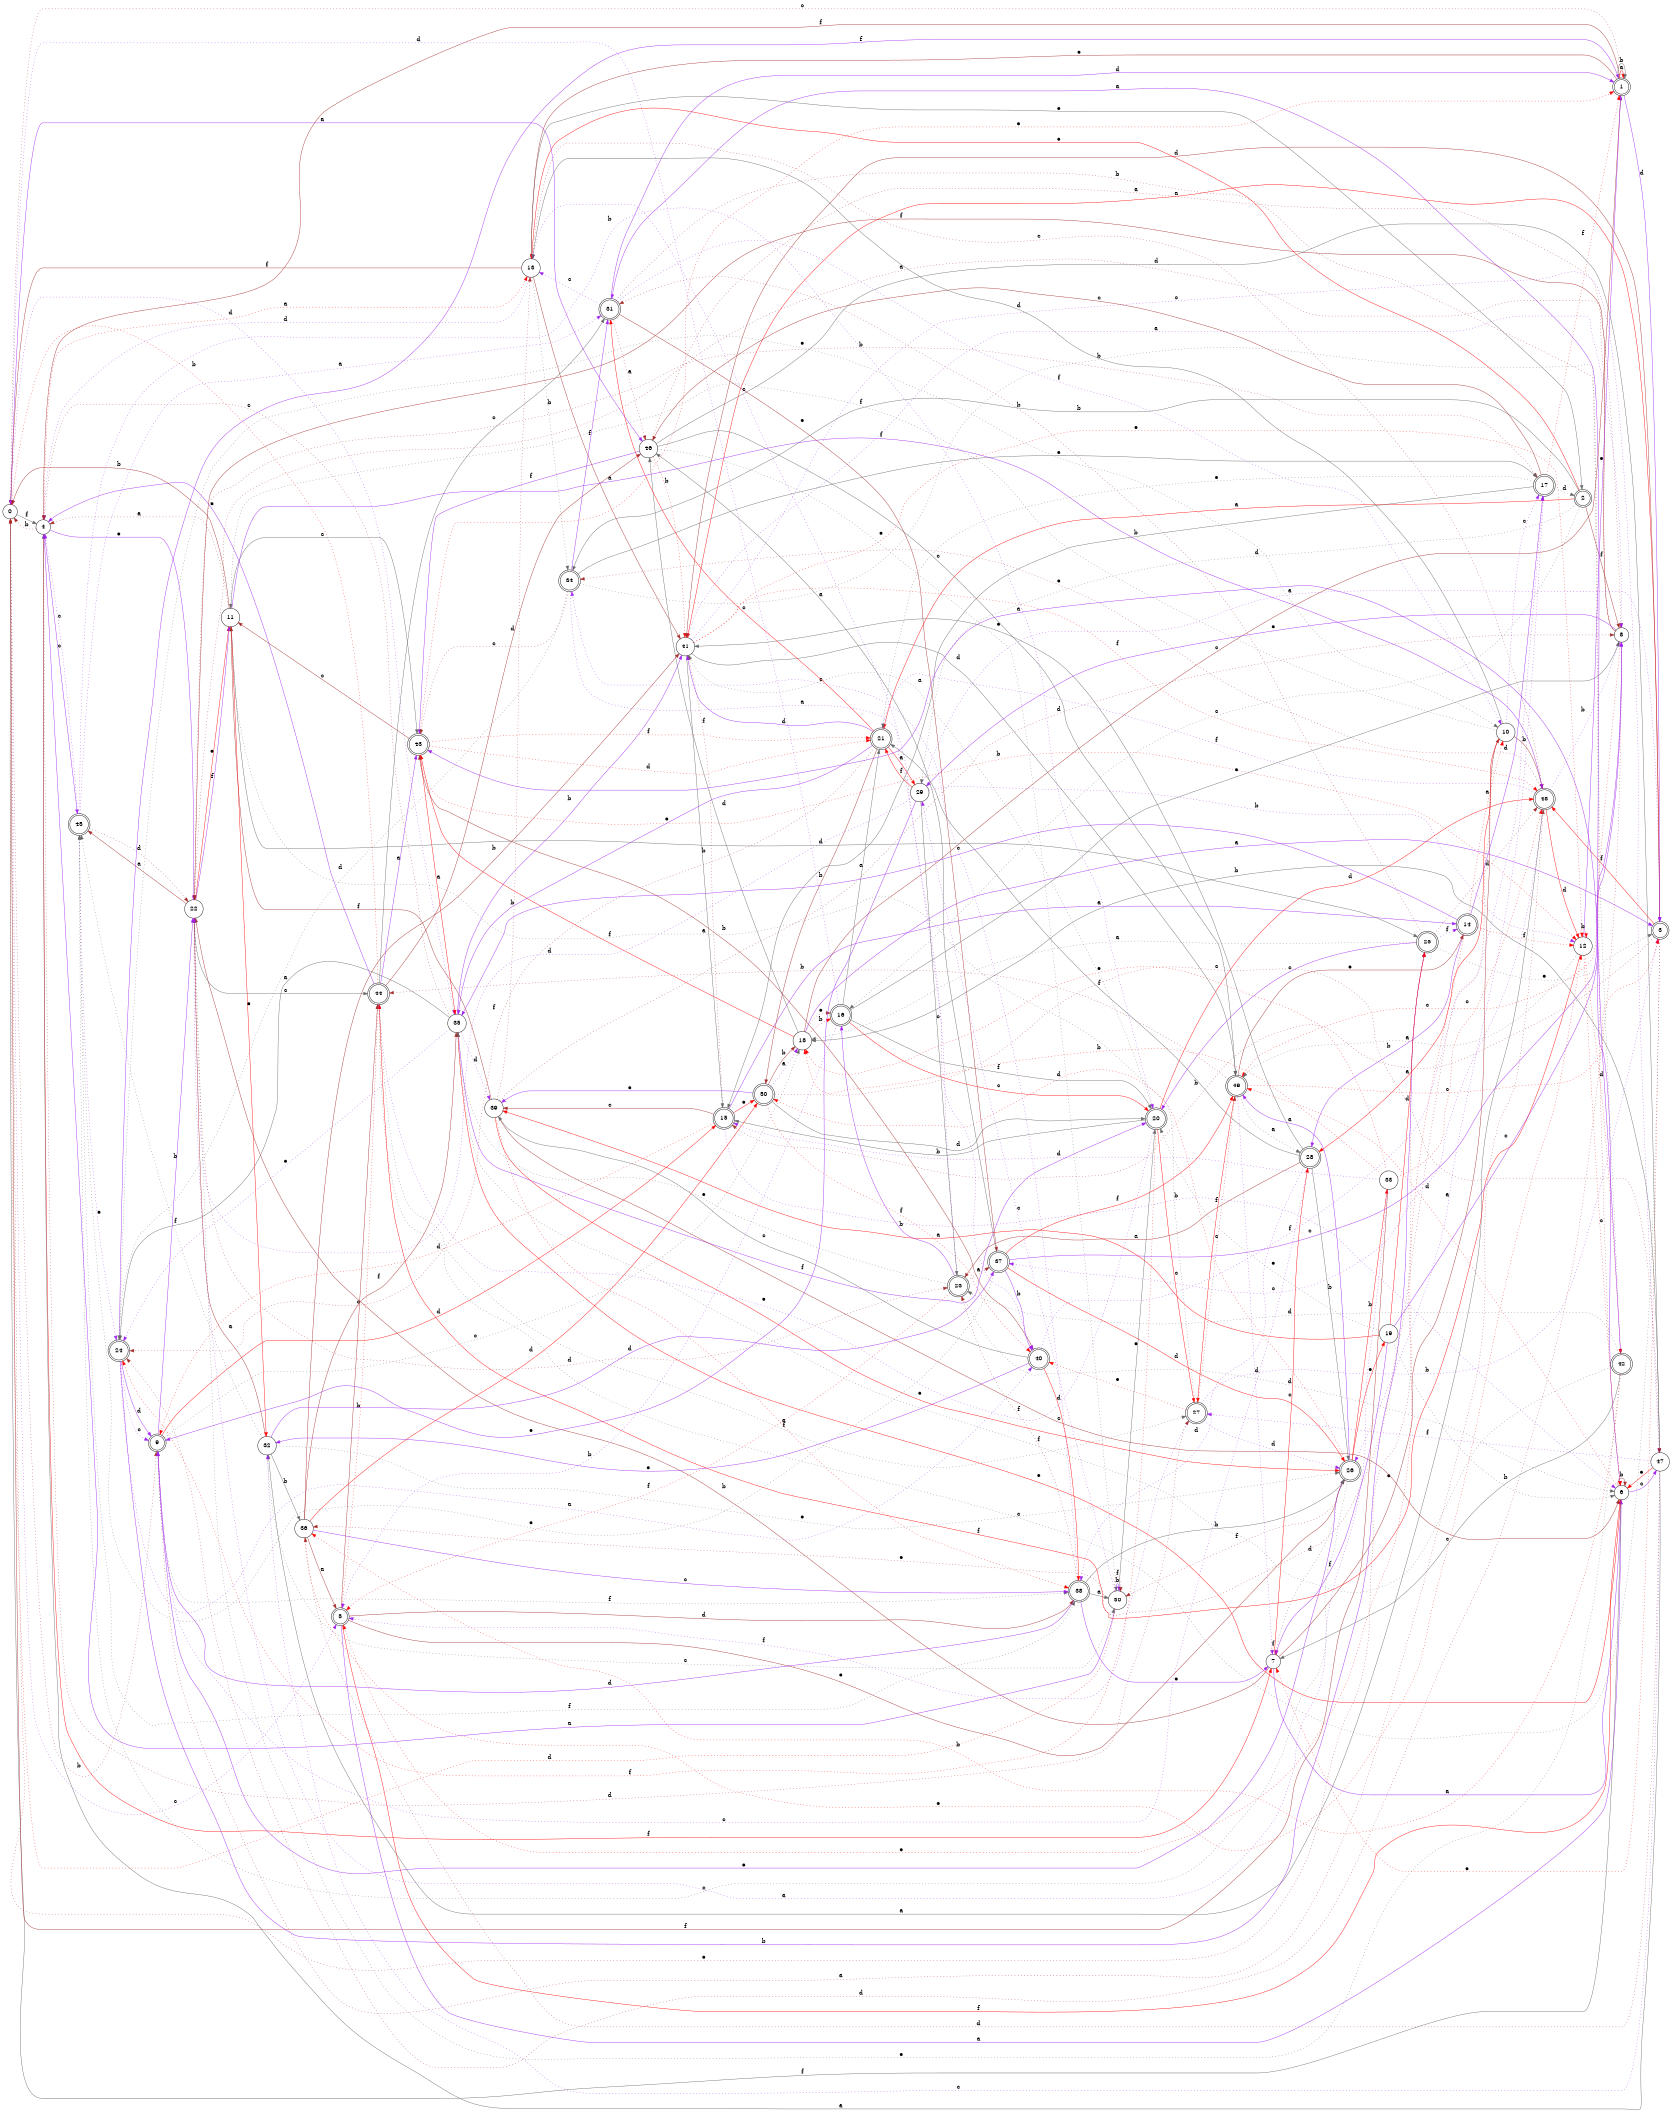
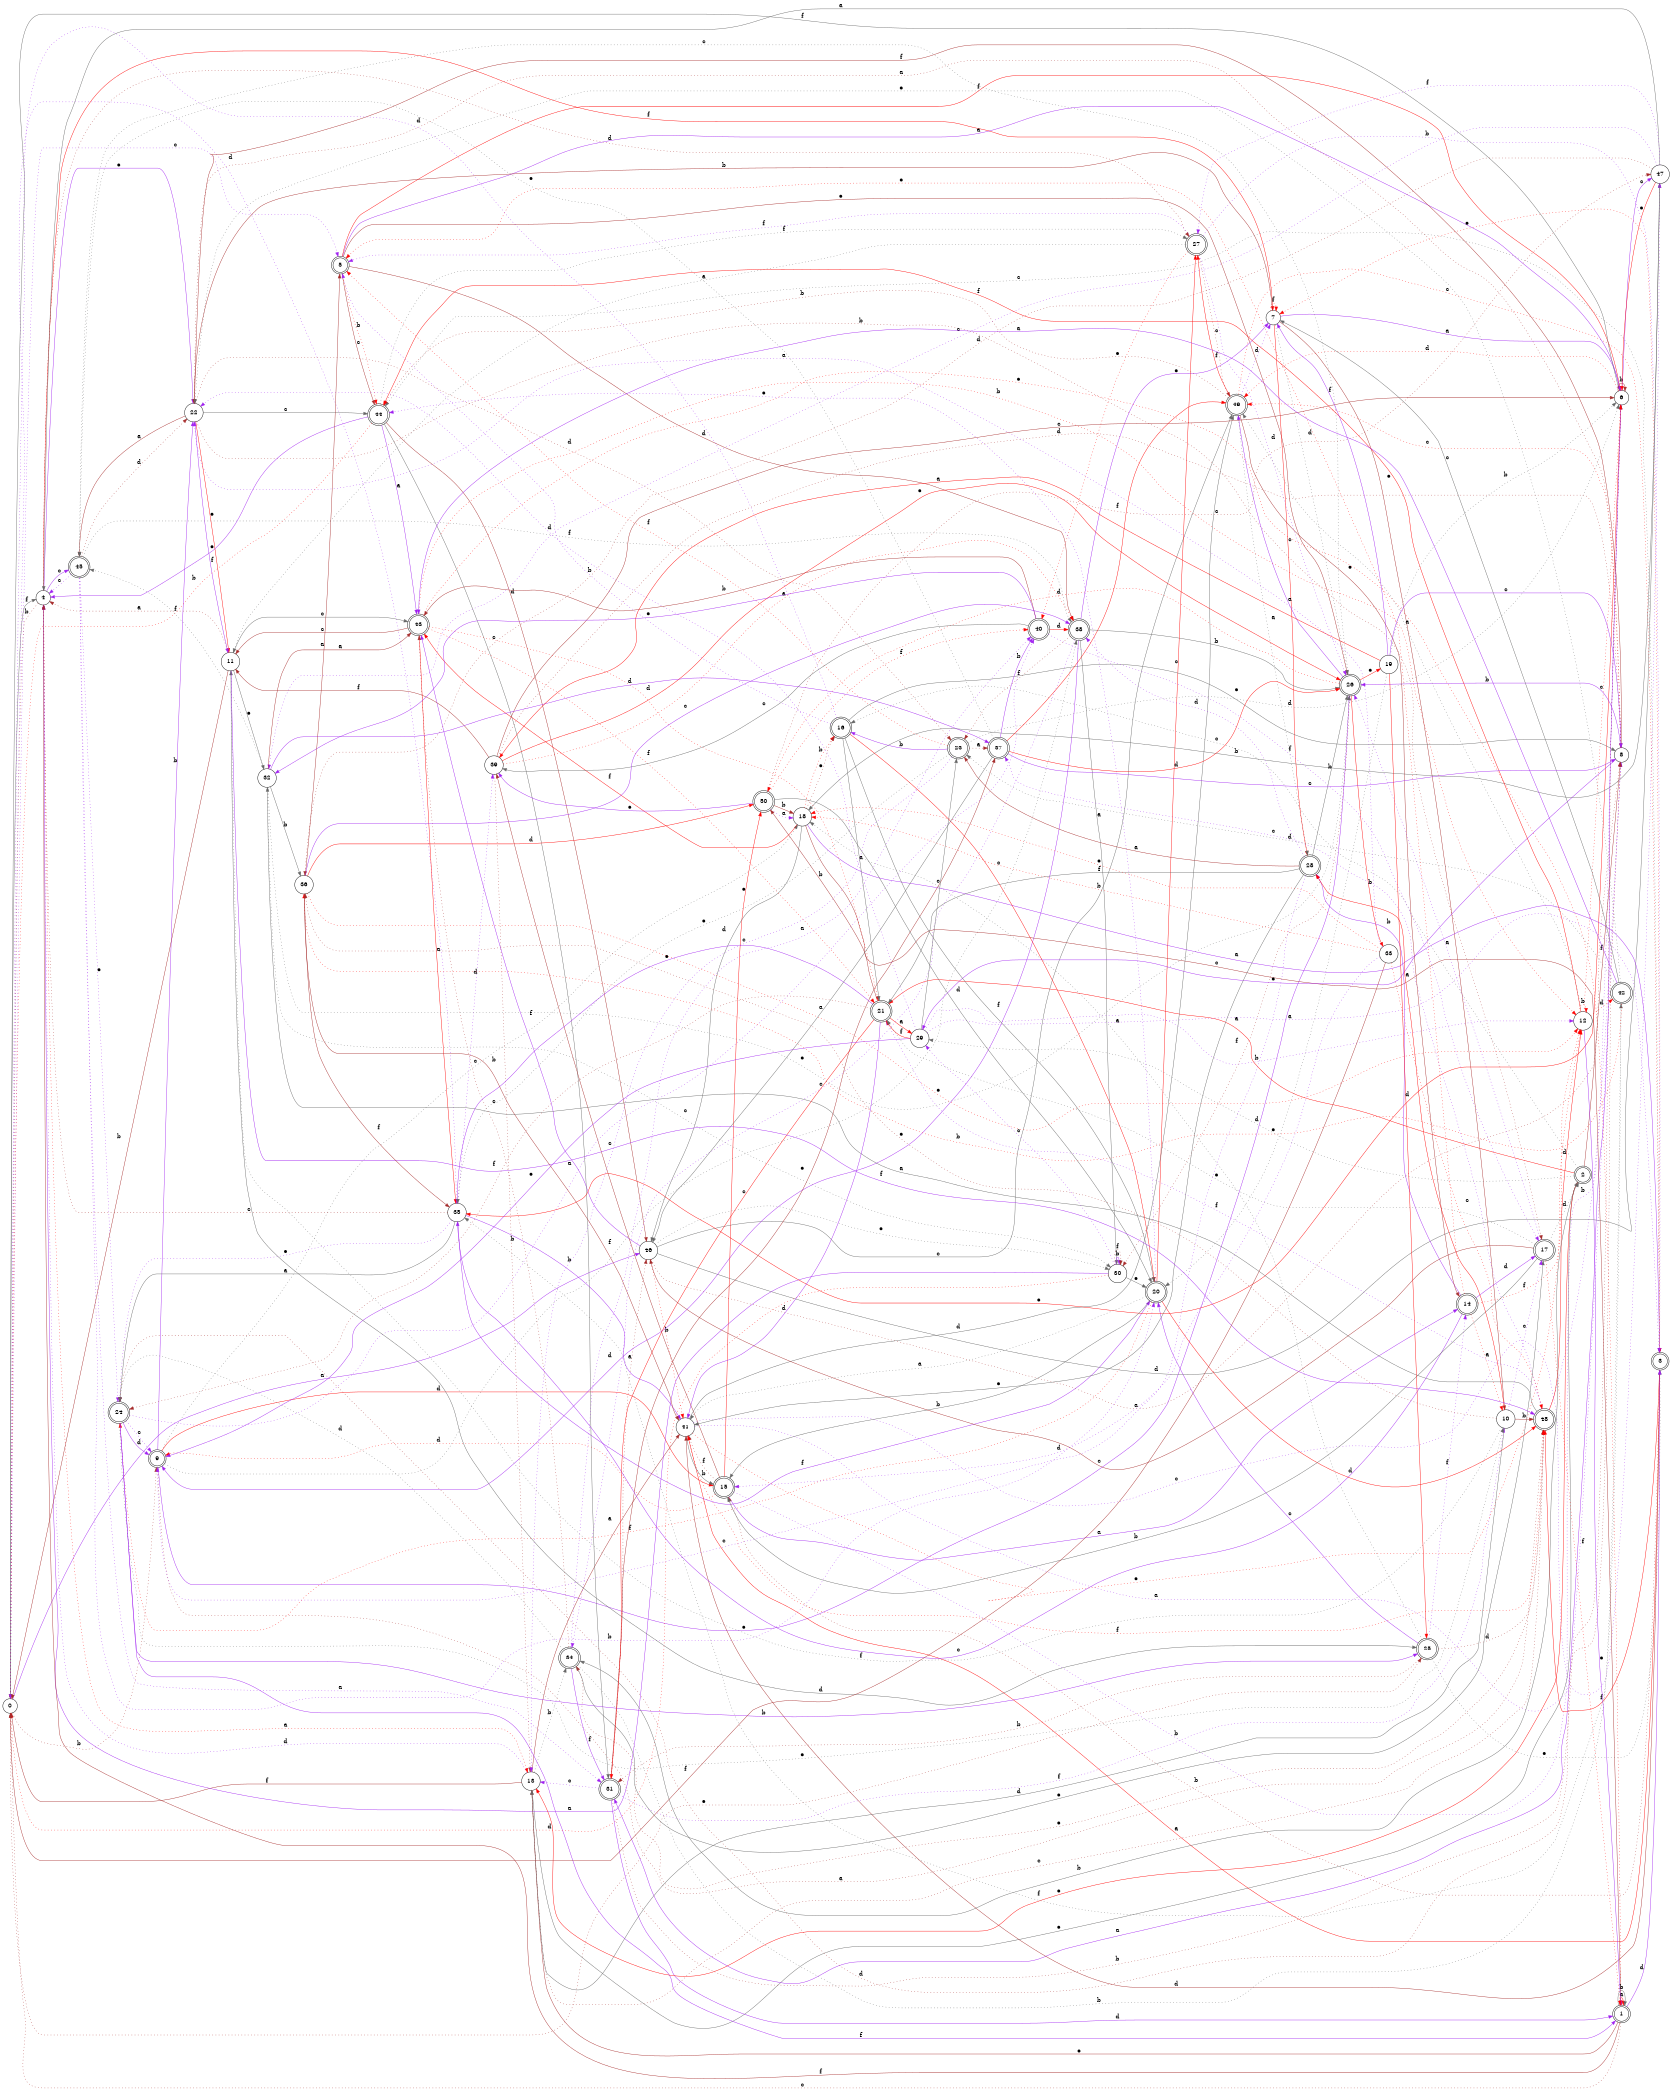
edge "8" -> "26": added, label "b"
edge "11" -> "32": color red -> gray40
edge "32" -> "22": now "32" -> "43"
